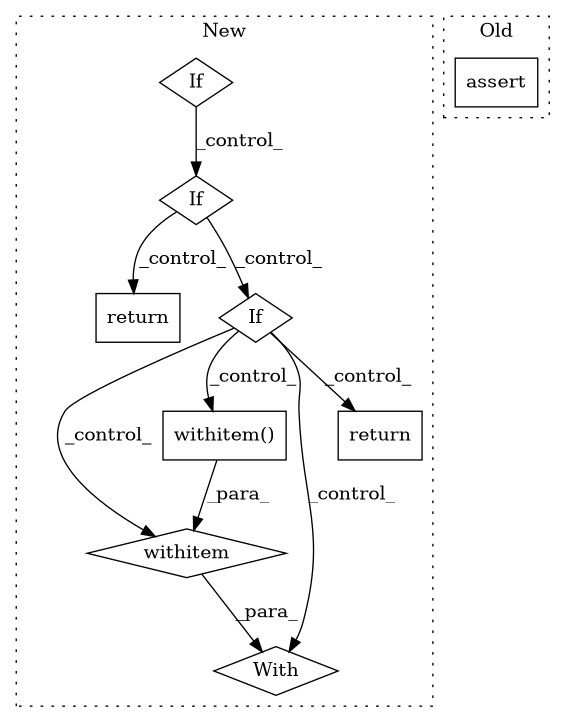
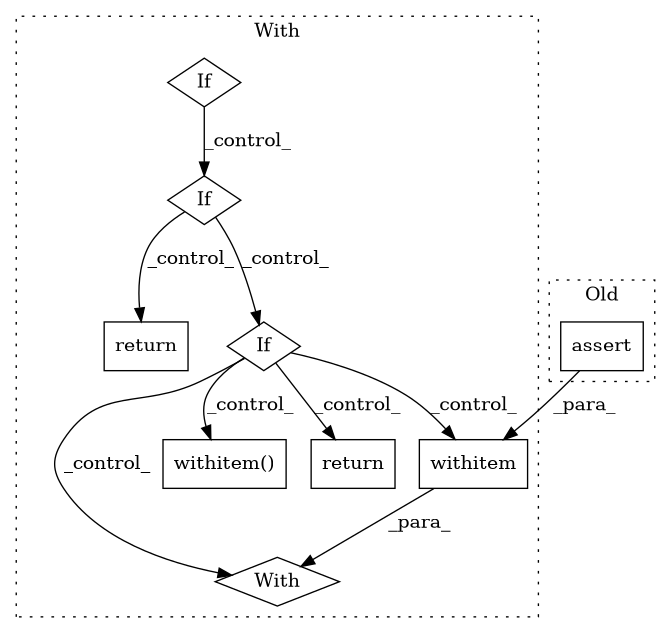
cluster "New": label "New" -> "With"
edge "withitem()" -> "withitem": now "assert" -> "withitem"
node "withitem": shape diamond -> box
